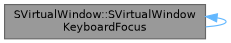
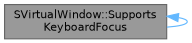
node "SVirtualWindow::SVirtualWindow KeyboardFocus": label "SVirtualWindow::SVirtualWindow KeyboardFocus" -> "SVirtualWindow::Supports KeyboardFocus"
